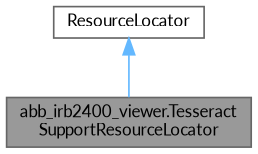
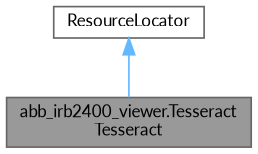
node "abb_irb2400_viewer.Tesseract SupportResourceLocator": label "abb_irb2400_viewer.Tesseract SupportResourceLocator" -> "abb_irb2400_viewer.Tesseract Tesseract"
